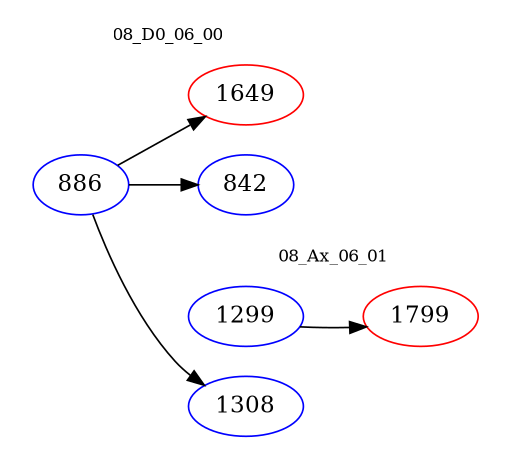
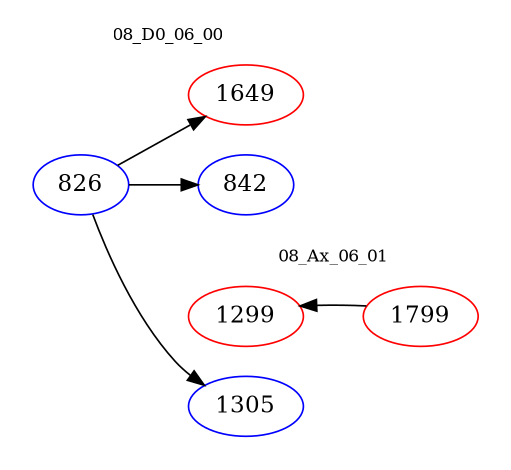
node "886": label "886" -> "826"
node "1299": color blue -> red
edge "1299" -> "1799": reversed
node "1308": label "1308" -> "1305"
